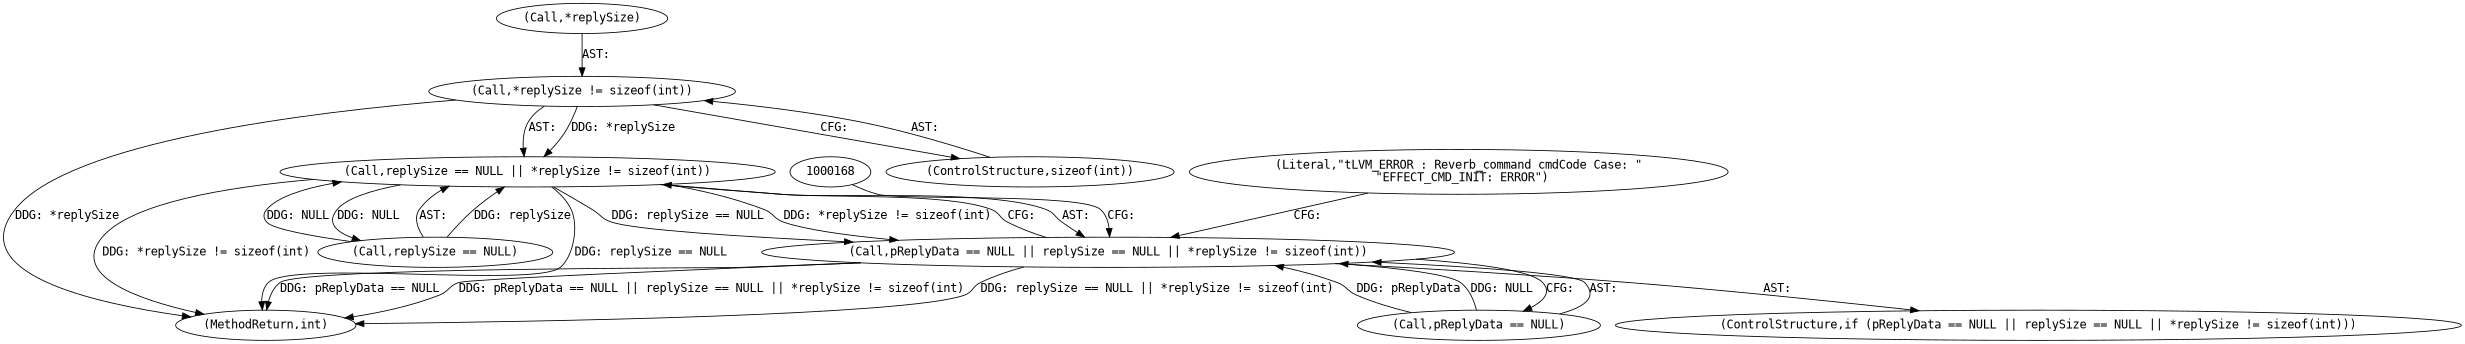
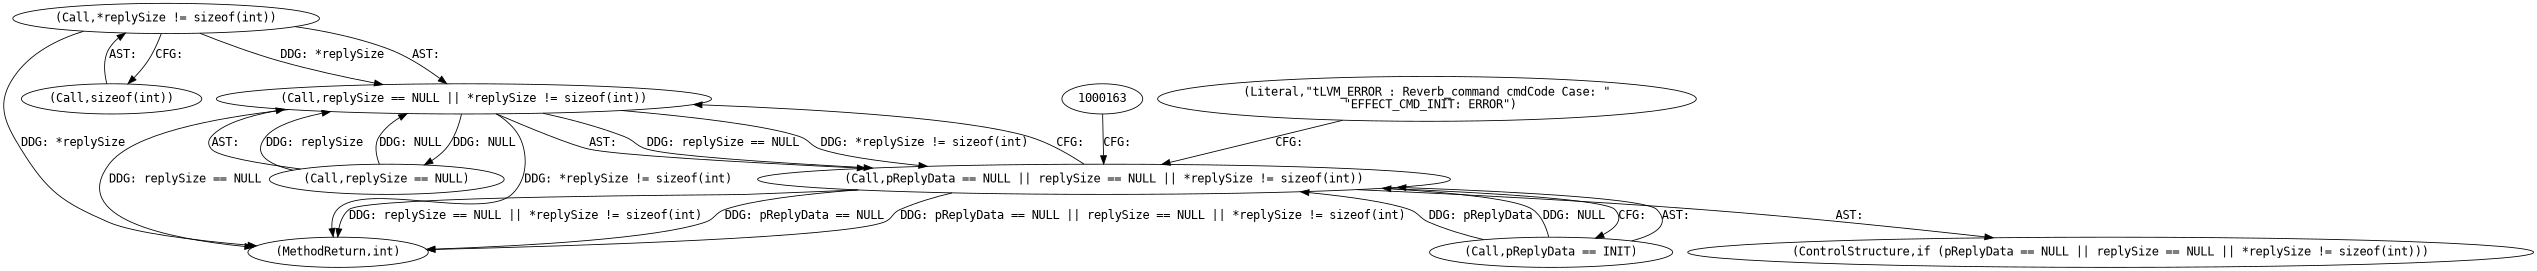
node "(Call,*replySize)": removed
node "1000168": label "1000168" -> "1000163"
node "(ControlStructure,sizeof(int))": label "(ControlStructure,sizeof(int))" -> "(Call,sizeof(int))"
node "(Call,pReplyData == NULL)": label "(Call,pReplyData == NULL)" -> "(Call,pReplyData == INIT)"
